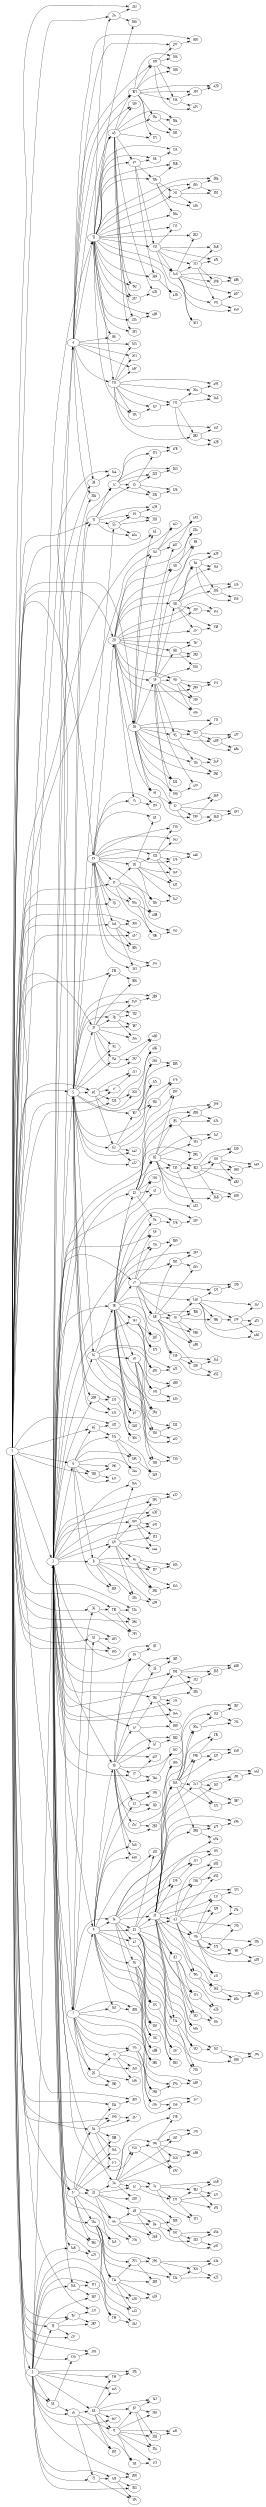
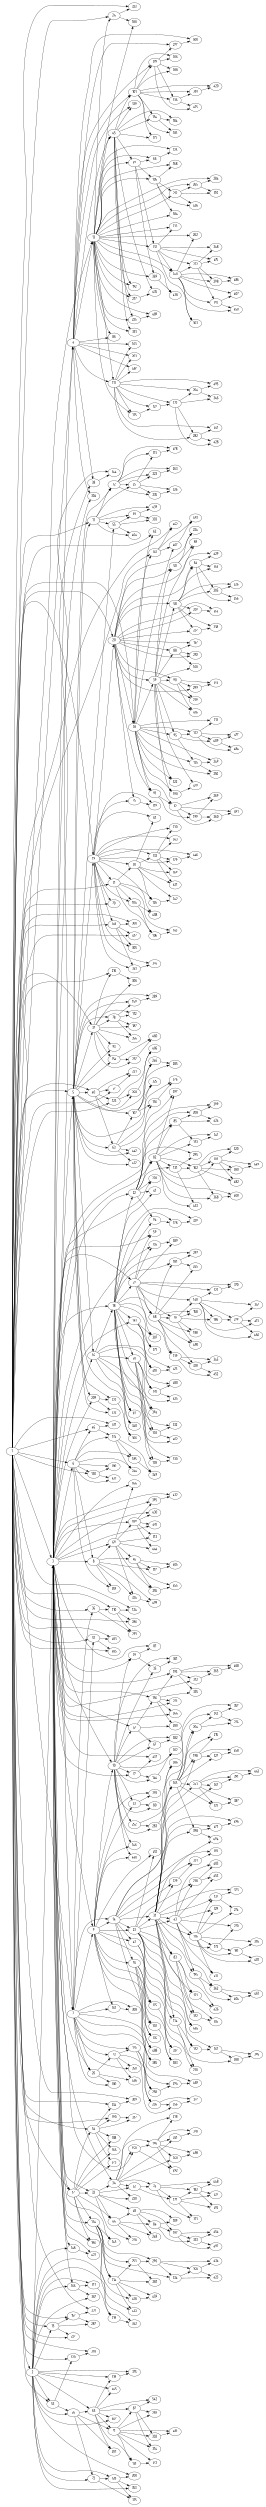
node "142": label "142" -> "542"
